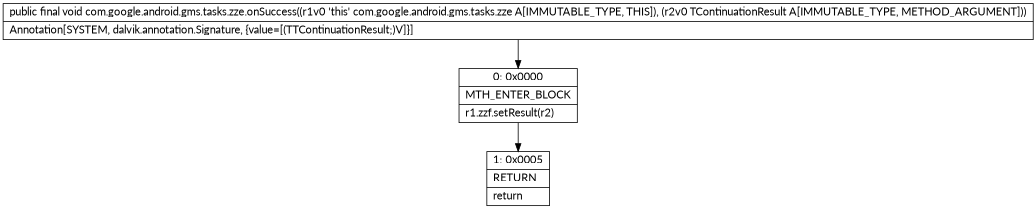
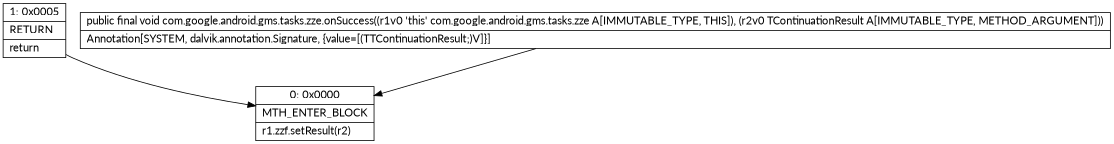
edge "0: 0x0000" -> "1: 0x0005": reversed
